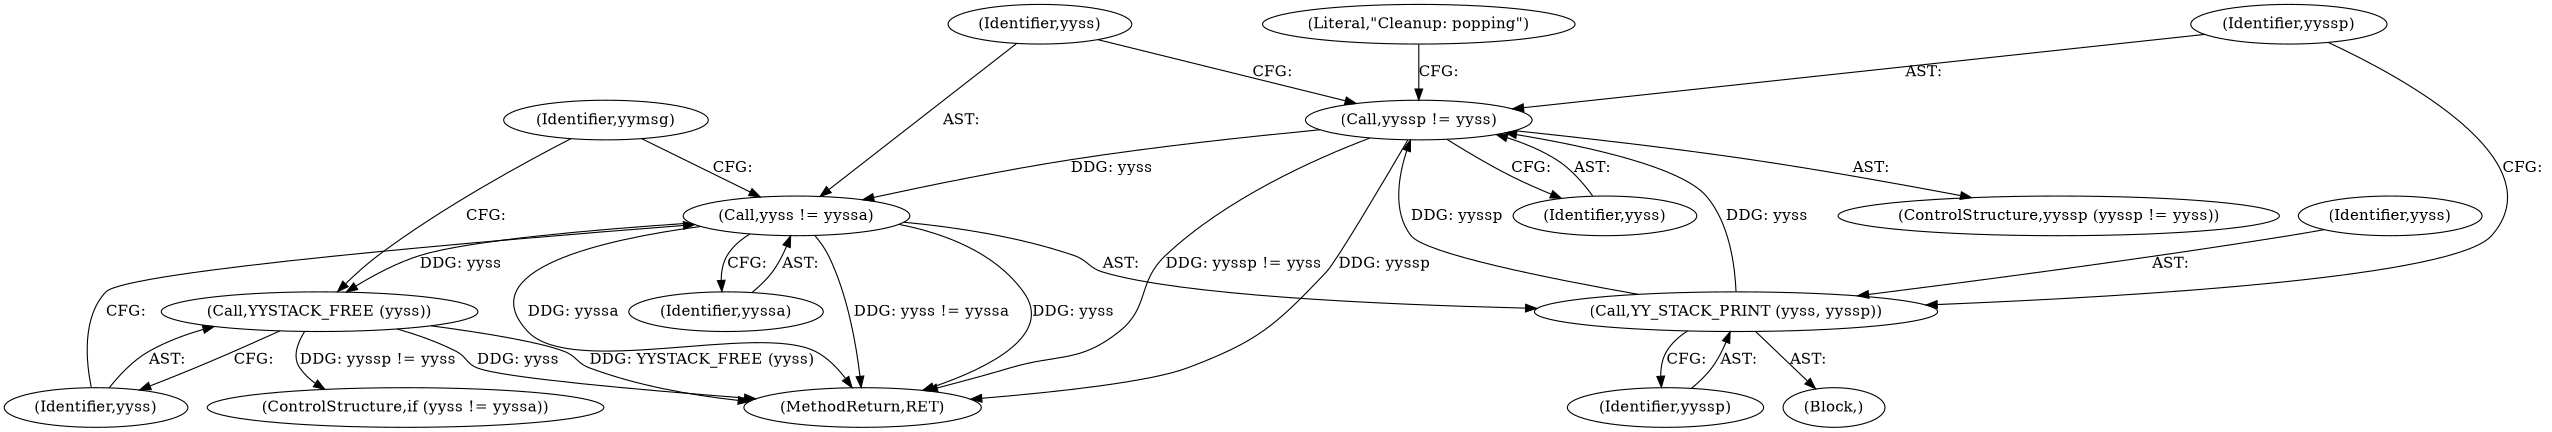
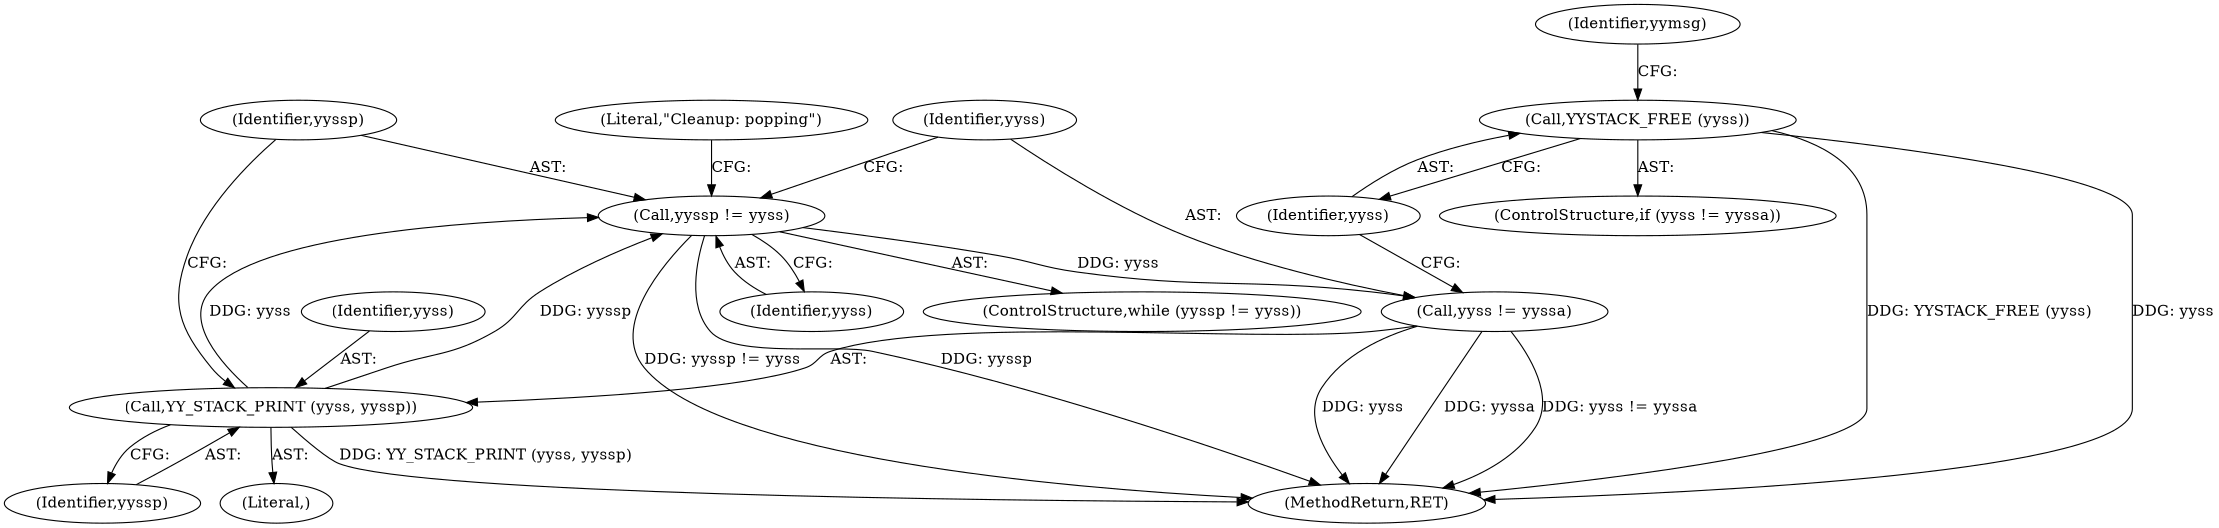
edge "(Identifier,yymsg)" -> "(Call,yyss != yyssa)": removed, label "CFG:"
node "(ControlStructure,yyssp (yyssp != yyss))": label "(ControlStructure,yyssp (yyssp != yyss))" -> "(ControlStructure,while (yyssp != yyss))"
edge "(Call,yyss != yyssa)" -> "(Call,YYSTACK_FREE (yyss))": removed, label "DDG: yyss"
node "(Identifier,yyssa)": removed
edge "(Call,YYSTACK_FREE (yyss))" -> "(ControlStructure,if (yyss != yyssa))": label "DDG: yyssp != yyss" -> "AST: "
node "(Block,)": label "(Block,)" -> "(Literal,)"
edge "(Call,YY_STACK_PRINT (yyss, yyssp))" -> "(MethodReturn,RET)": added, label "DDG: YY_STACK_PRINT (yyss, yyssp)"
